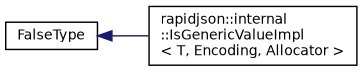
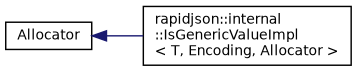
node "FalseType": label "FalseType" -> "Allocator"
